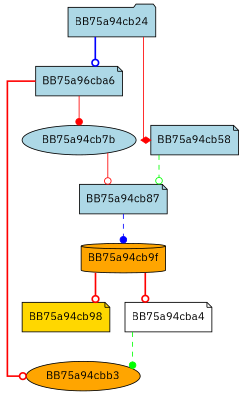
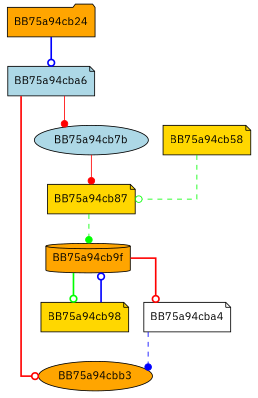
node "BB75a94cb24": fillcolor lightblue -> orange
node "BB75a96cba6": label "BB75a96cba6" -> "BB75a94cba6"
edge "BB75a94cb24" -> "BB75a94cb58": removed
node "BB75a94cb58": fillcolor lightblue -> gold
edge "BB75a94cb7b" -> "BB75a94cb87": arrowhead odot -> dot
node "BB75a94cb87": fillcolor lightblue -> gold
edge "BB75a94cb87" -> "BB75a94cb9f": color blue -> green
edge "BB75a94cb9f" -> "BB75a94cb98": color red -> green
edge "BB75a94cb98" -> "BB75a94cb9f": added
edge "BB75a94cba4" -> "BB75a94cbb3": color green -> blue
